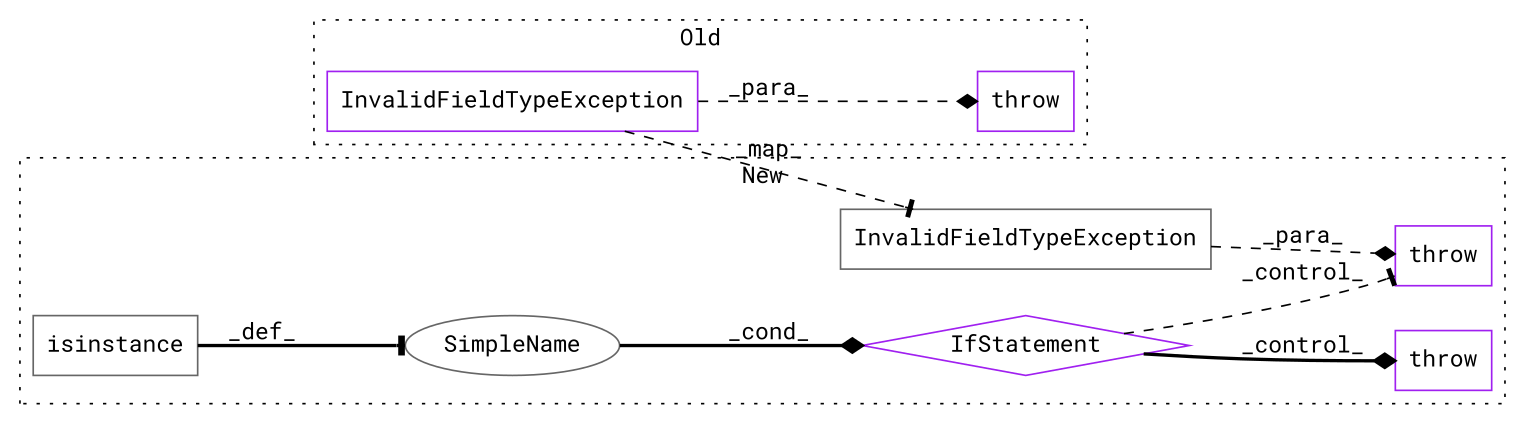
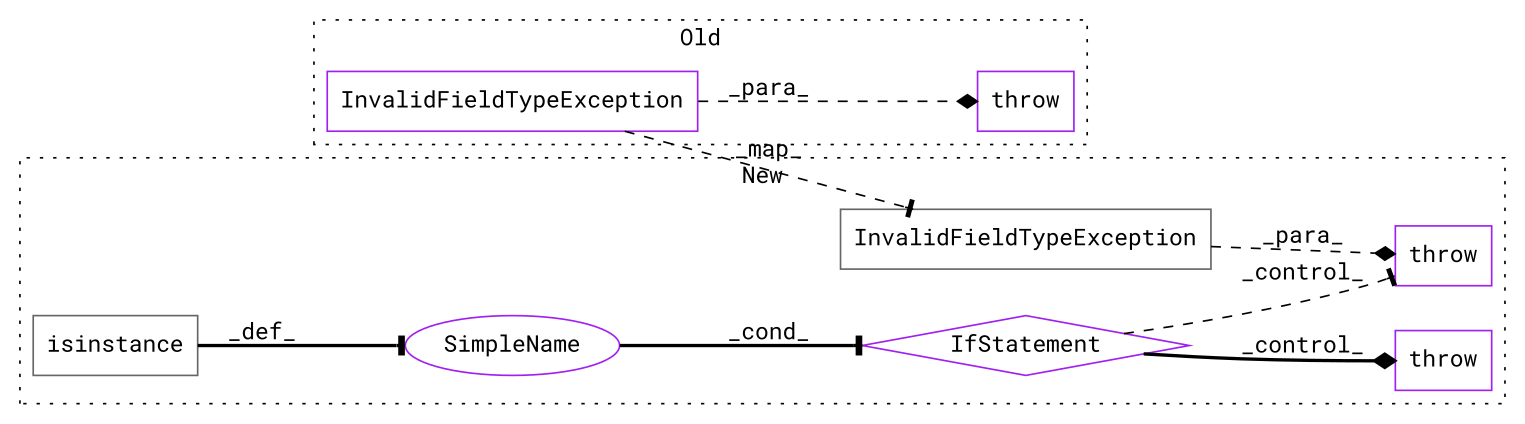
node "SimpleName": color gray40 -> purple
edge "SimpleName" -> "IfStatement": arrowhead diamond -> tee
